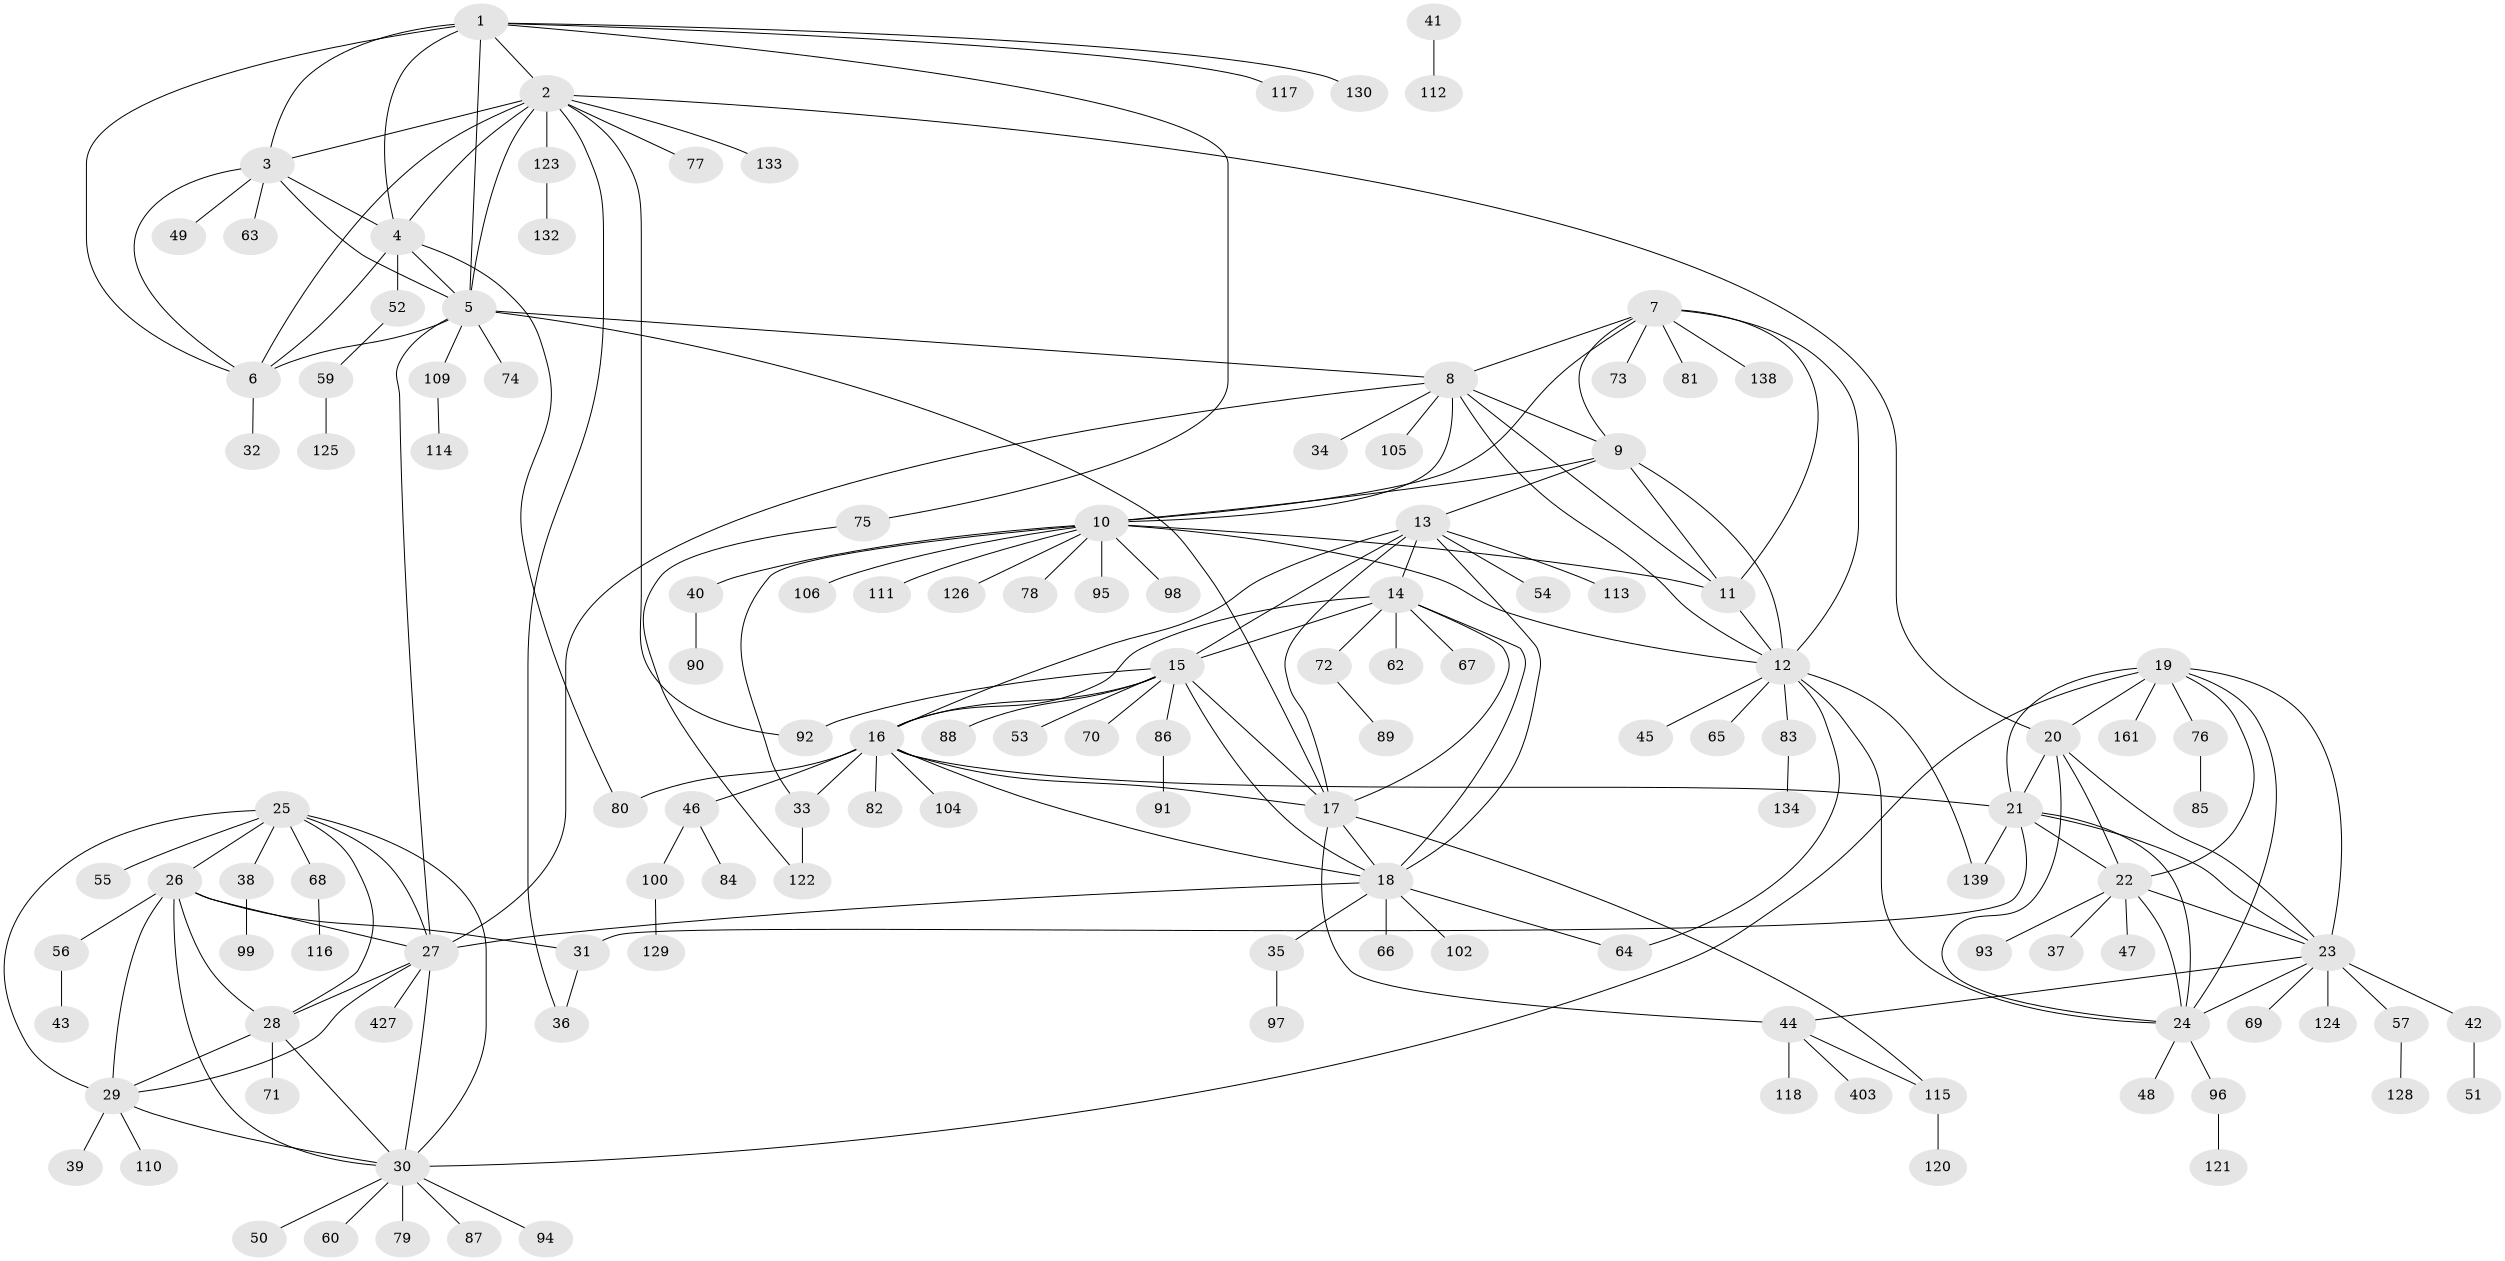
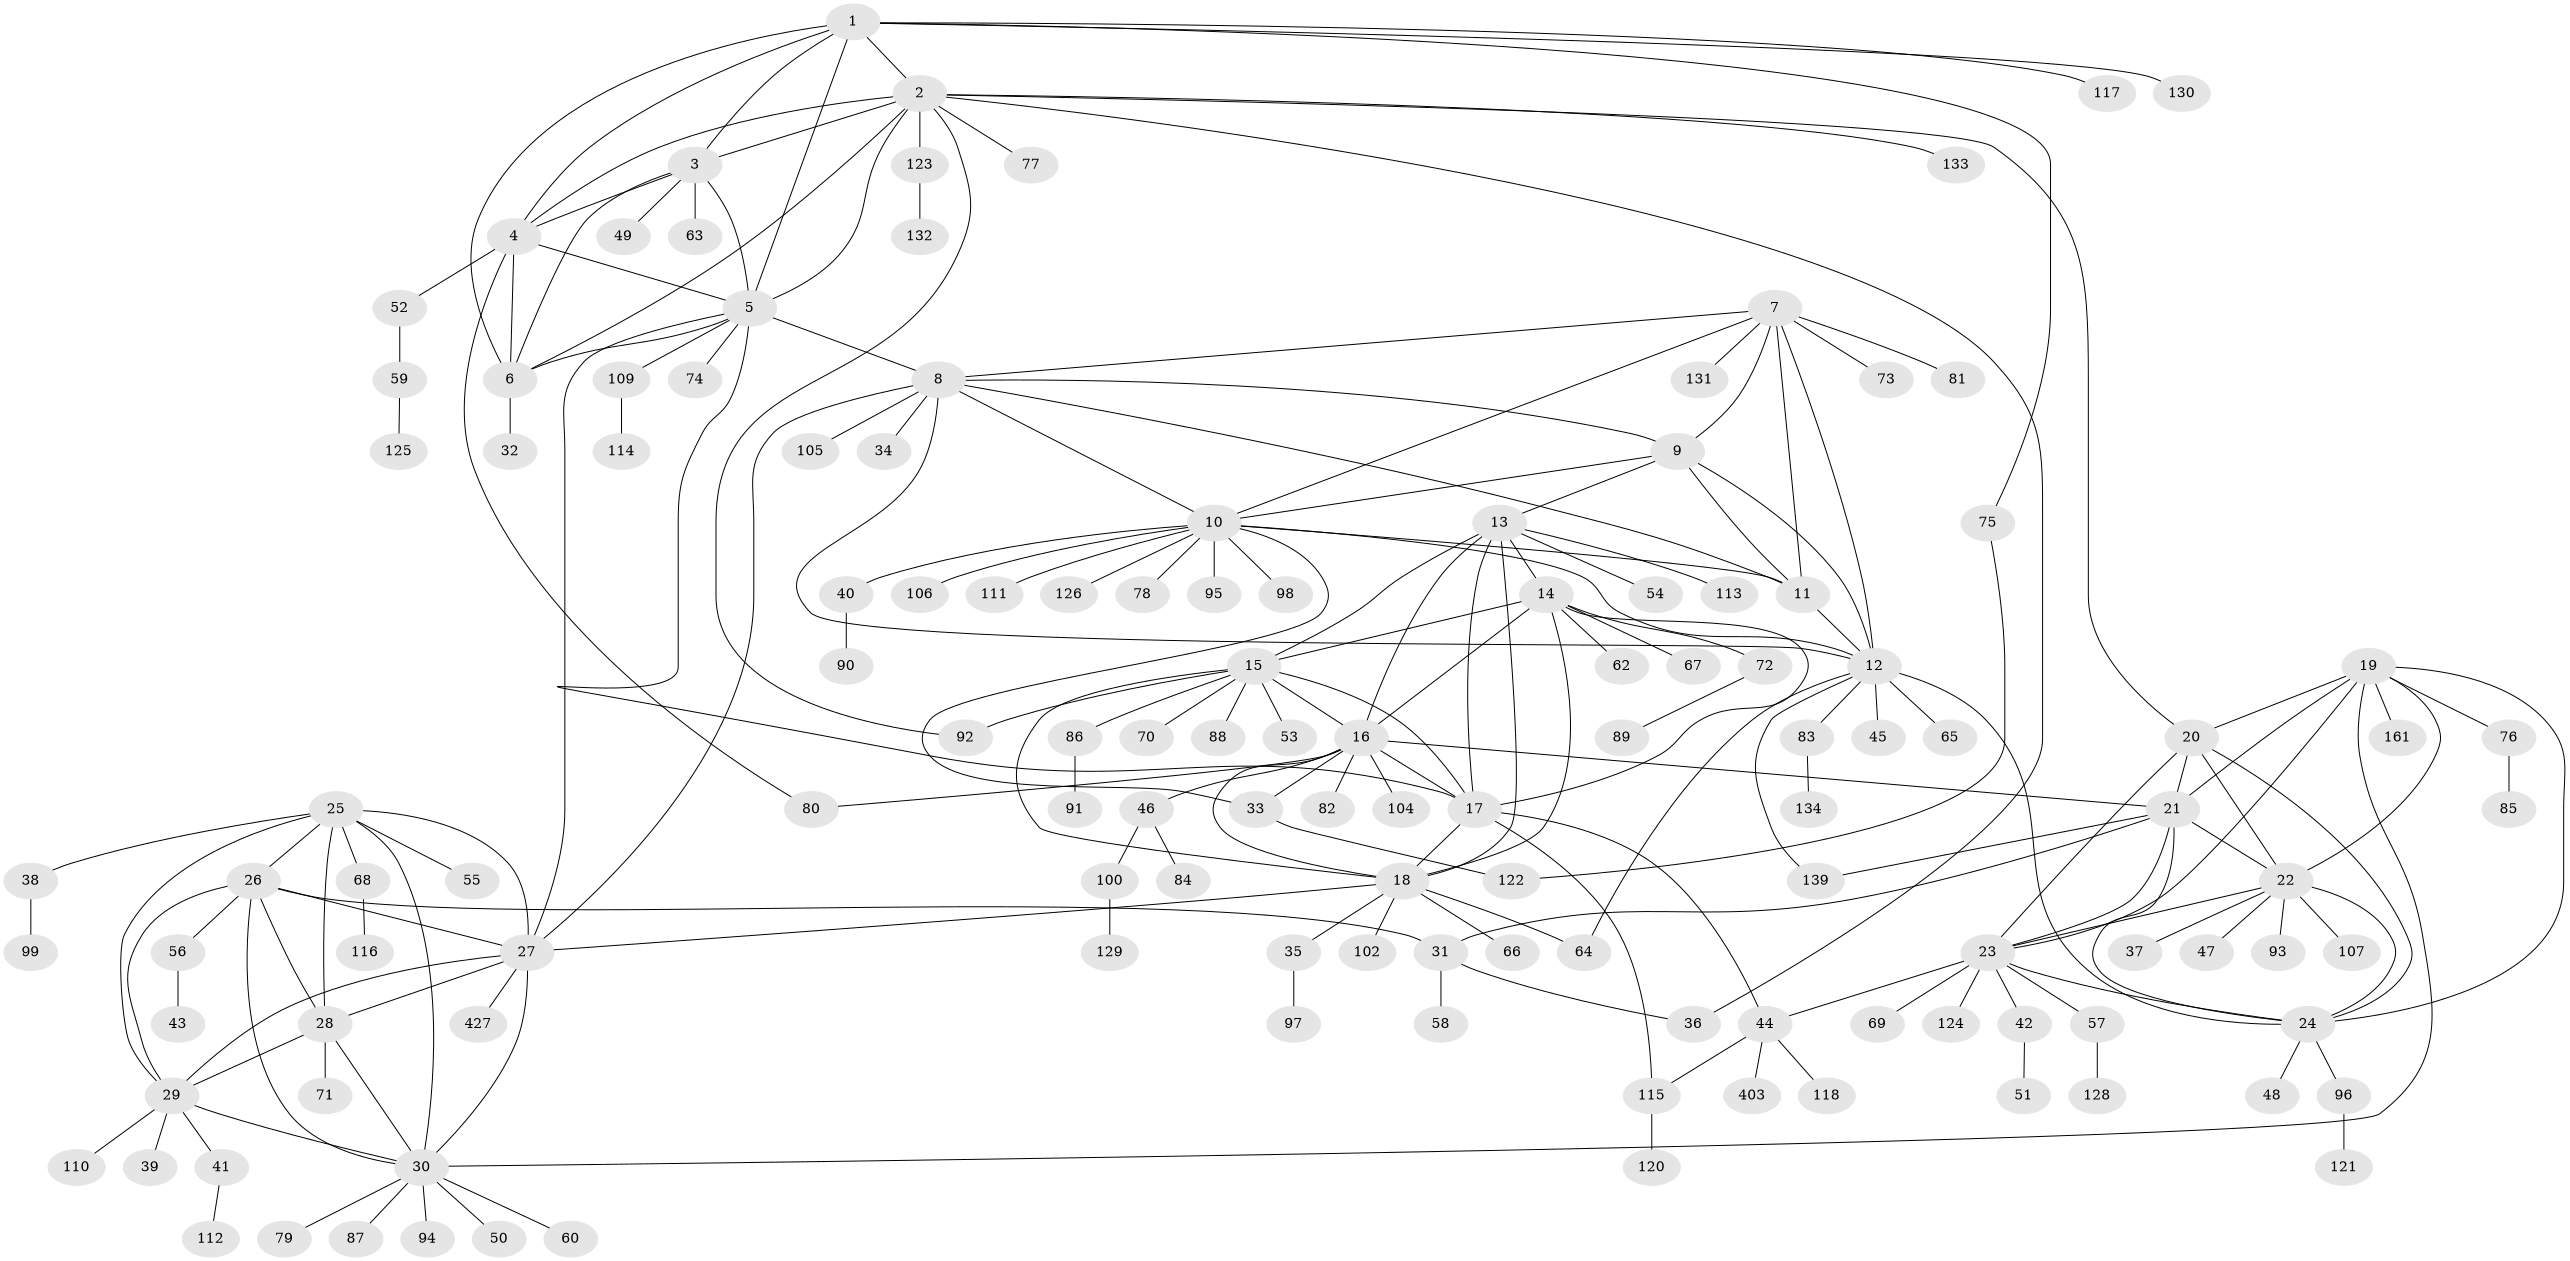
node "138": label "138" -> "131"
node "107": added
node "58": added
edge "29" -- "41": added
